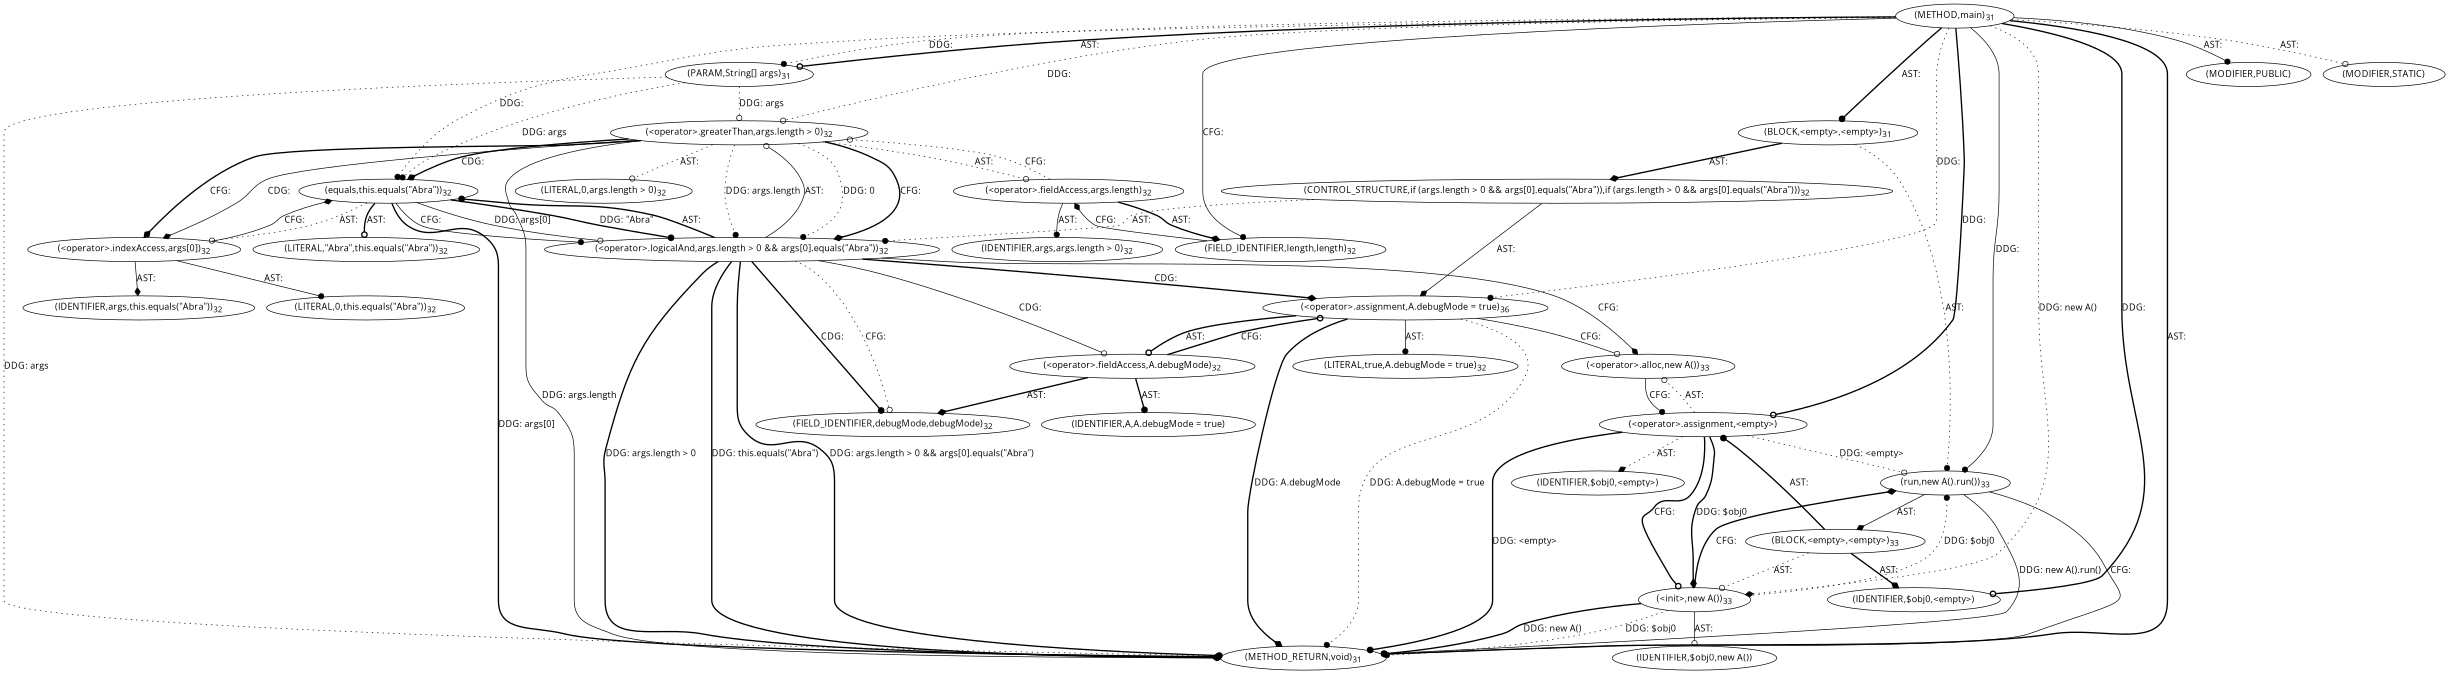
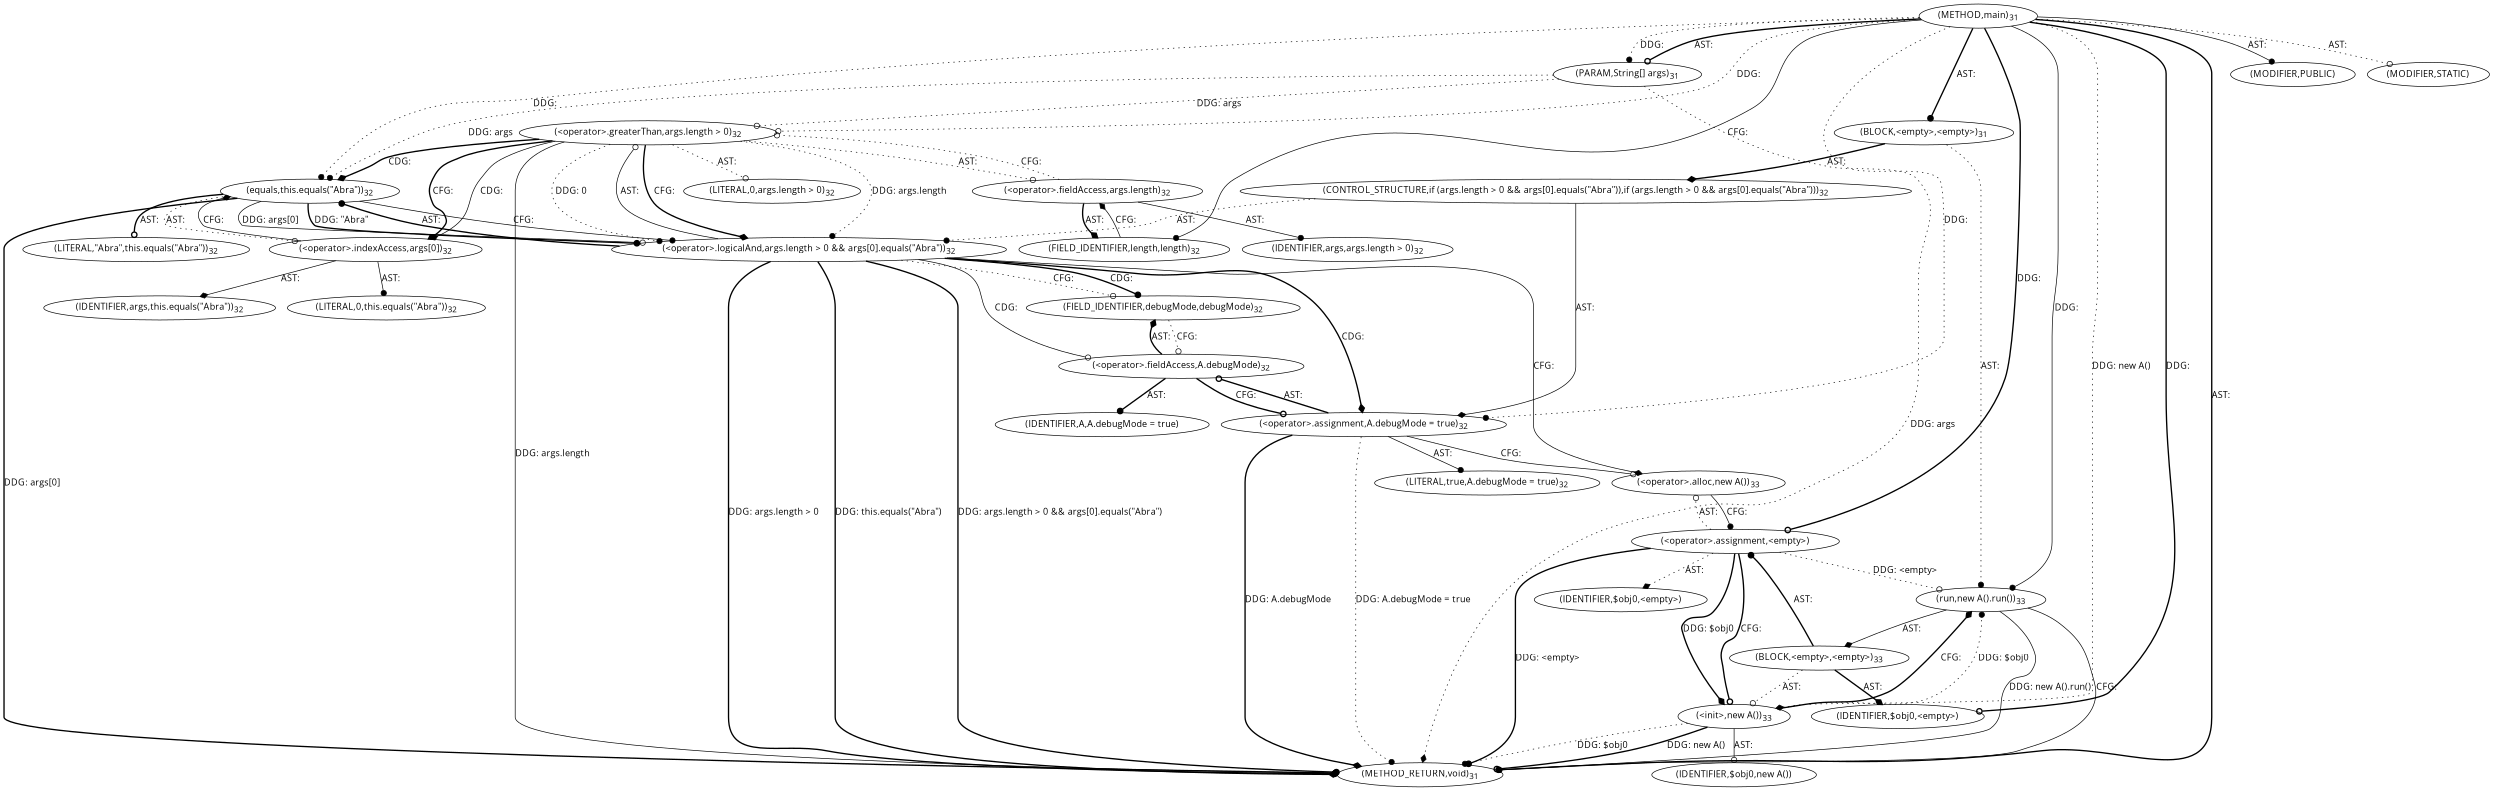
node "(<operator>.assignment,A.debugMode = true)": text "36" -> "32"
edge "(FIELD_IDENTIFIER,debugMode,debugMode)" -> "(<operator>.fieldAccess,A.debugMode)": added, label "CFG:"
